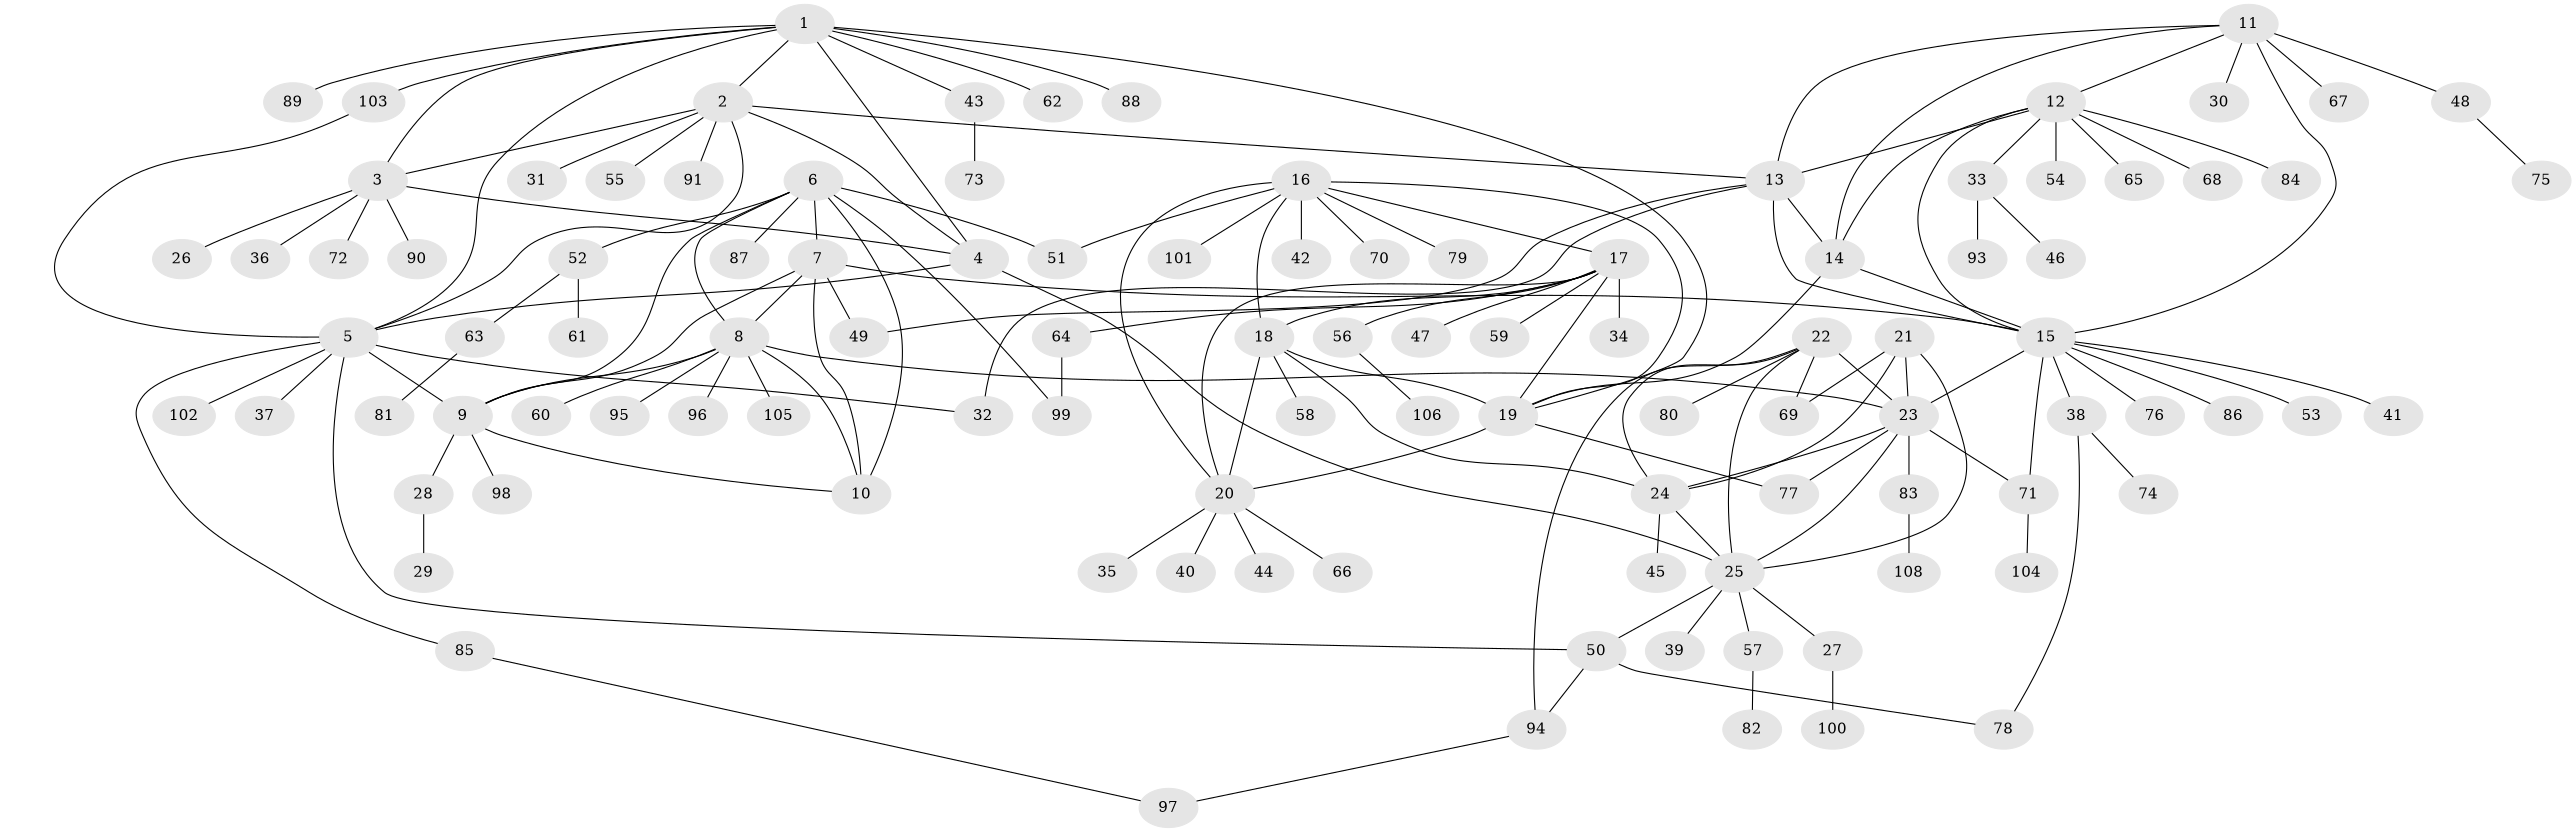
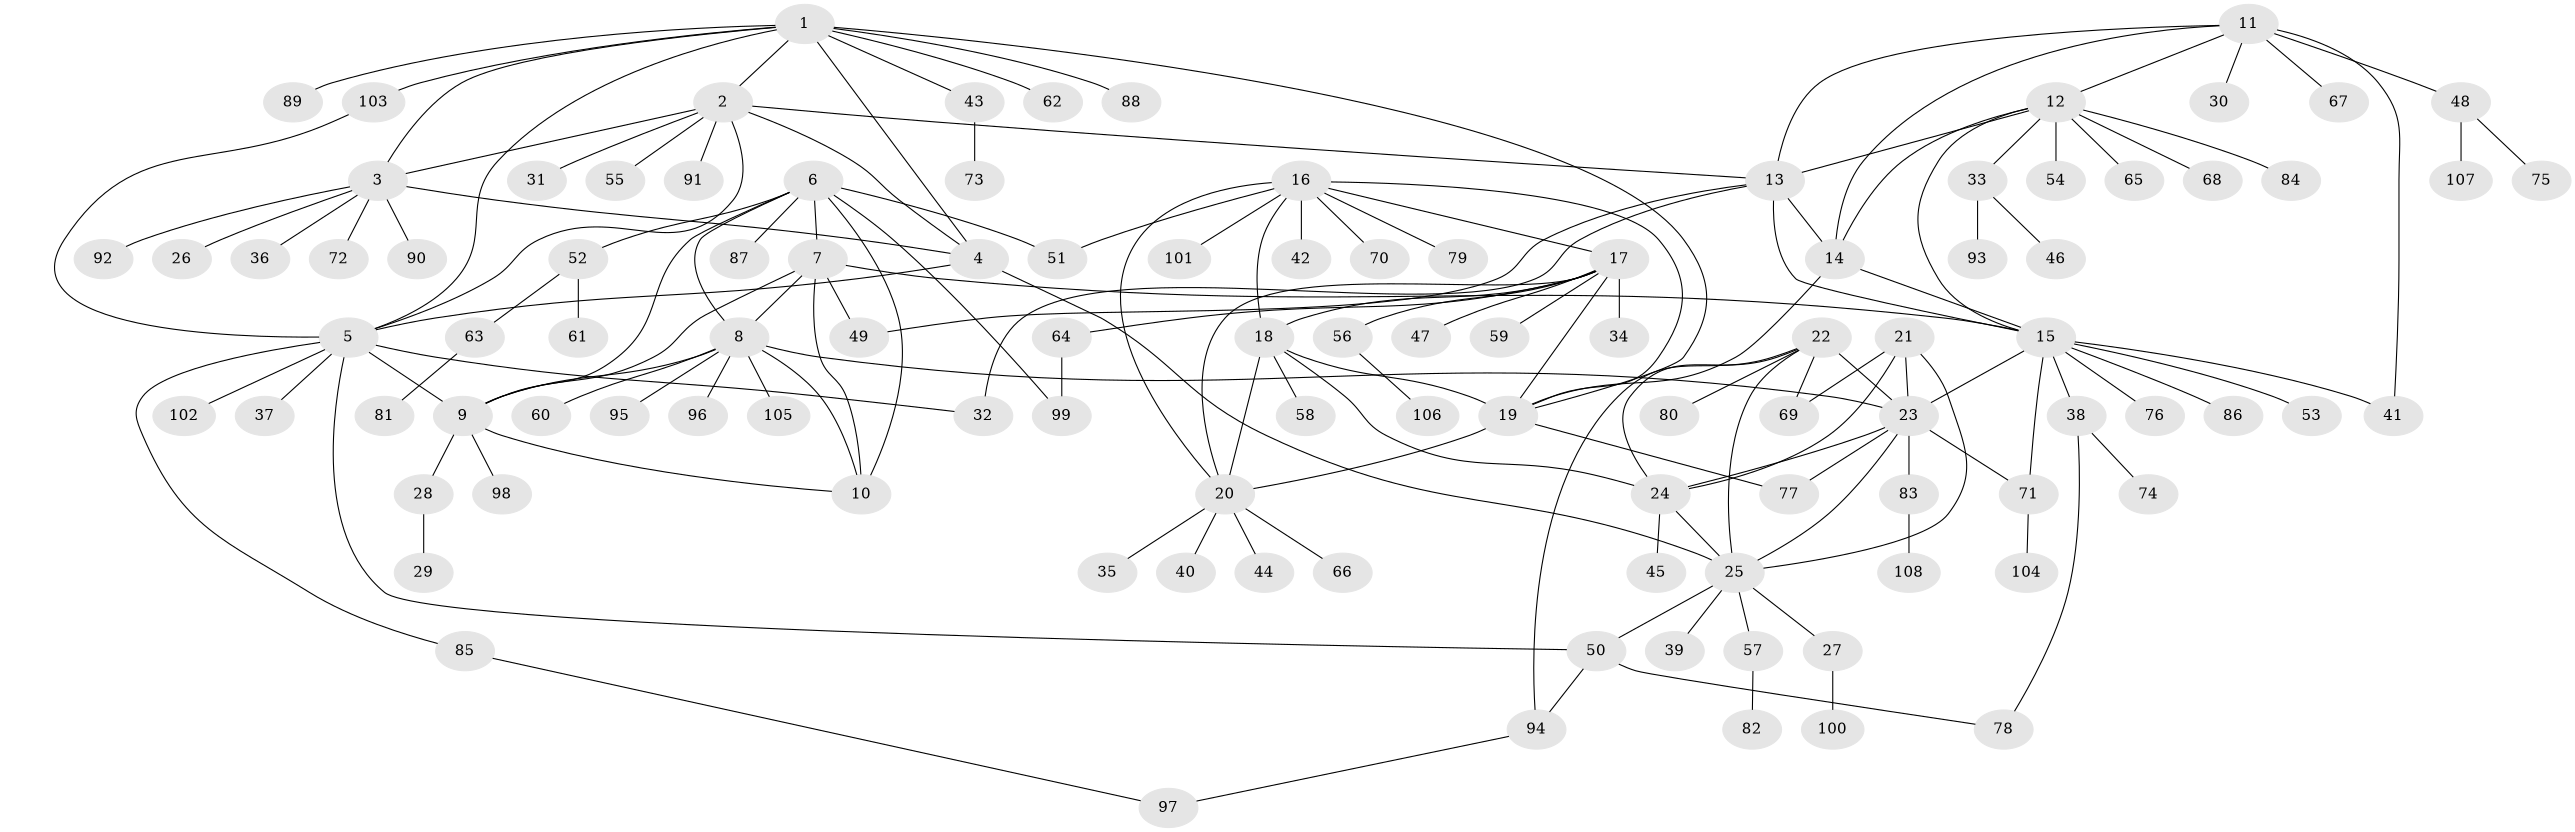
node "107": added
edge "11" -- "15": now "11" -- "41"
node "92": added
